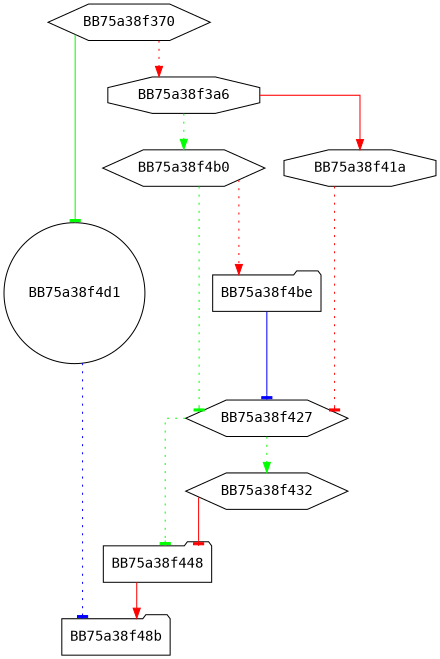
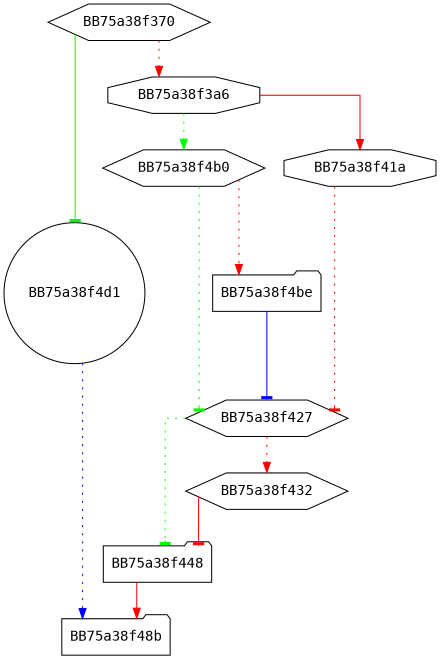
edge "BB75a38f427" -> "BB75a38f432": color green -> red
edge "BB75a38f4d1" -> "BB75a38f48b": arrowhead tee -> normal
